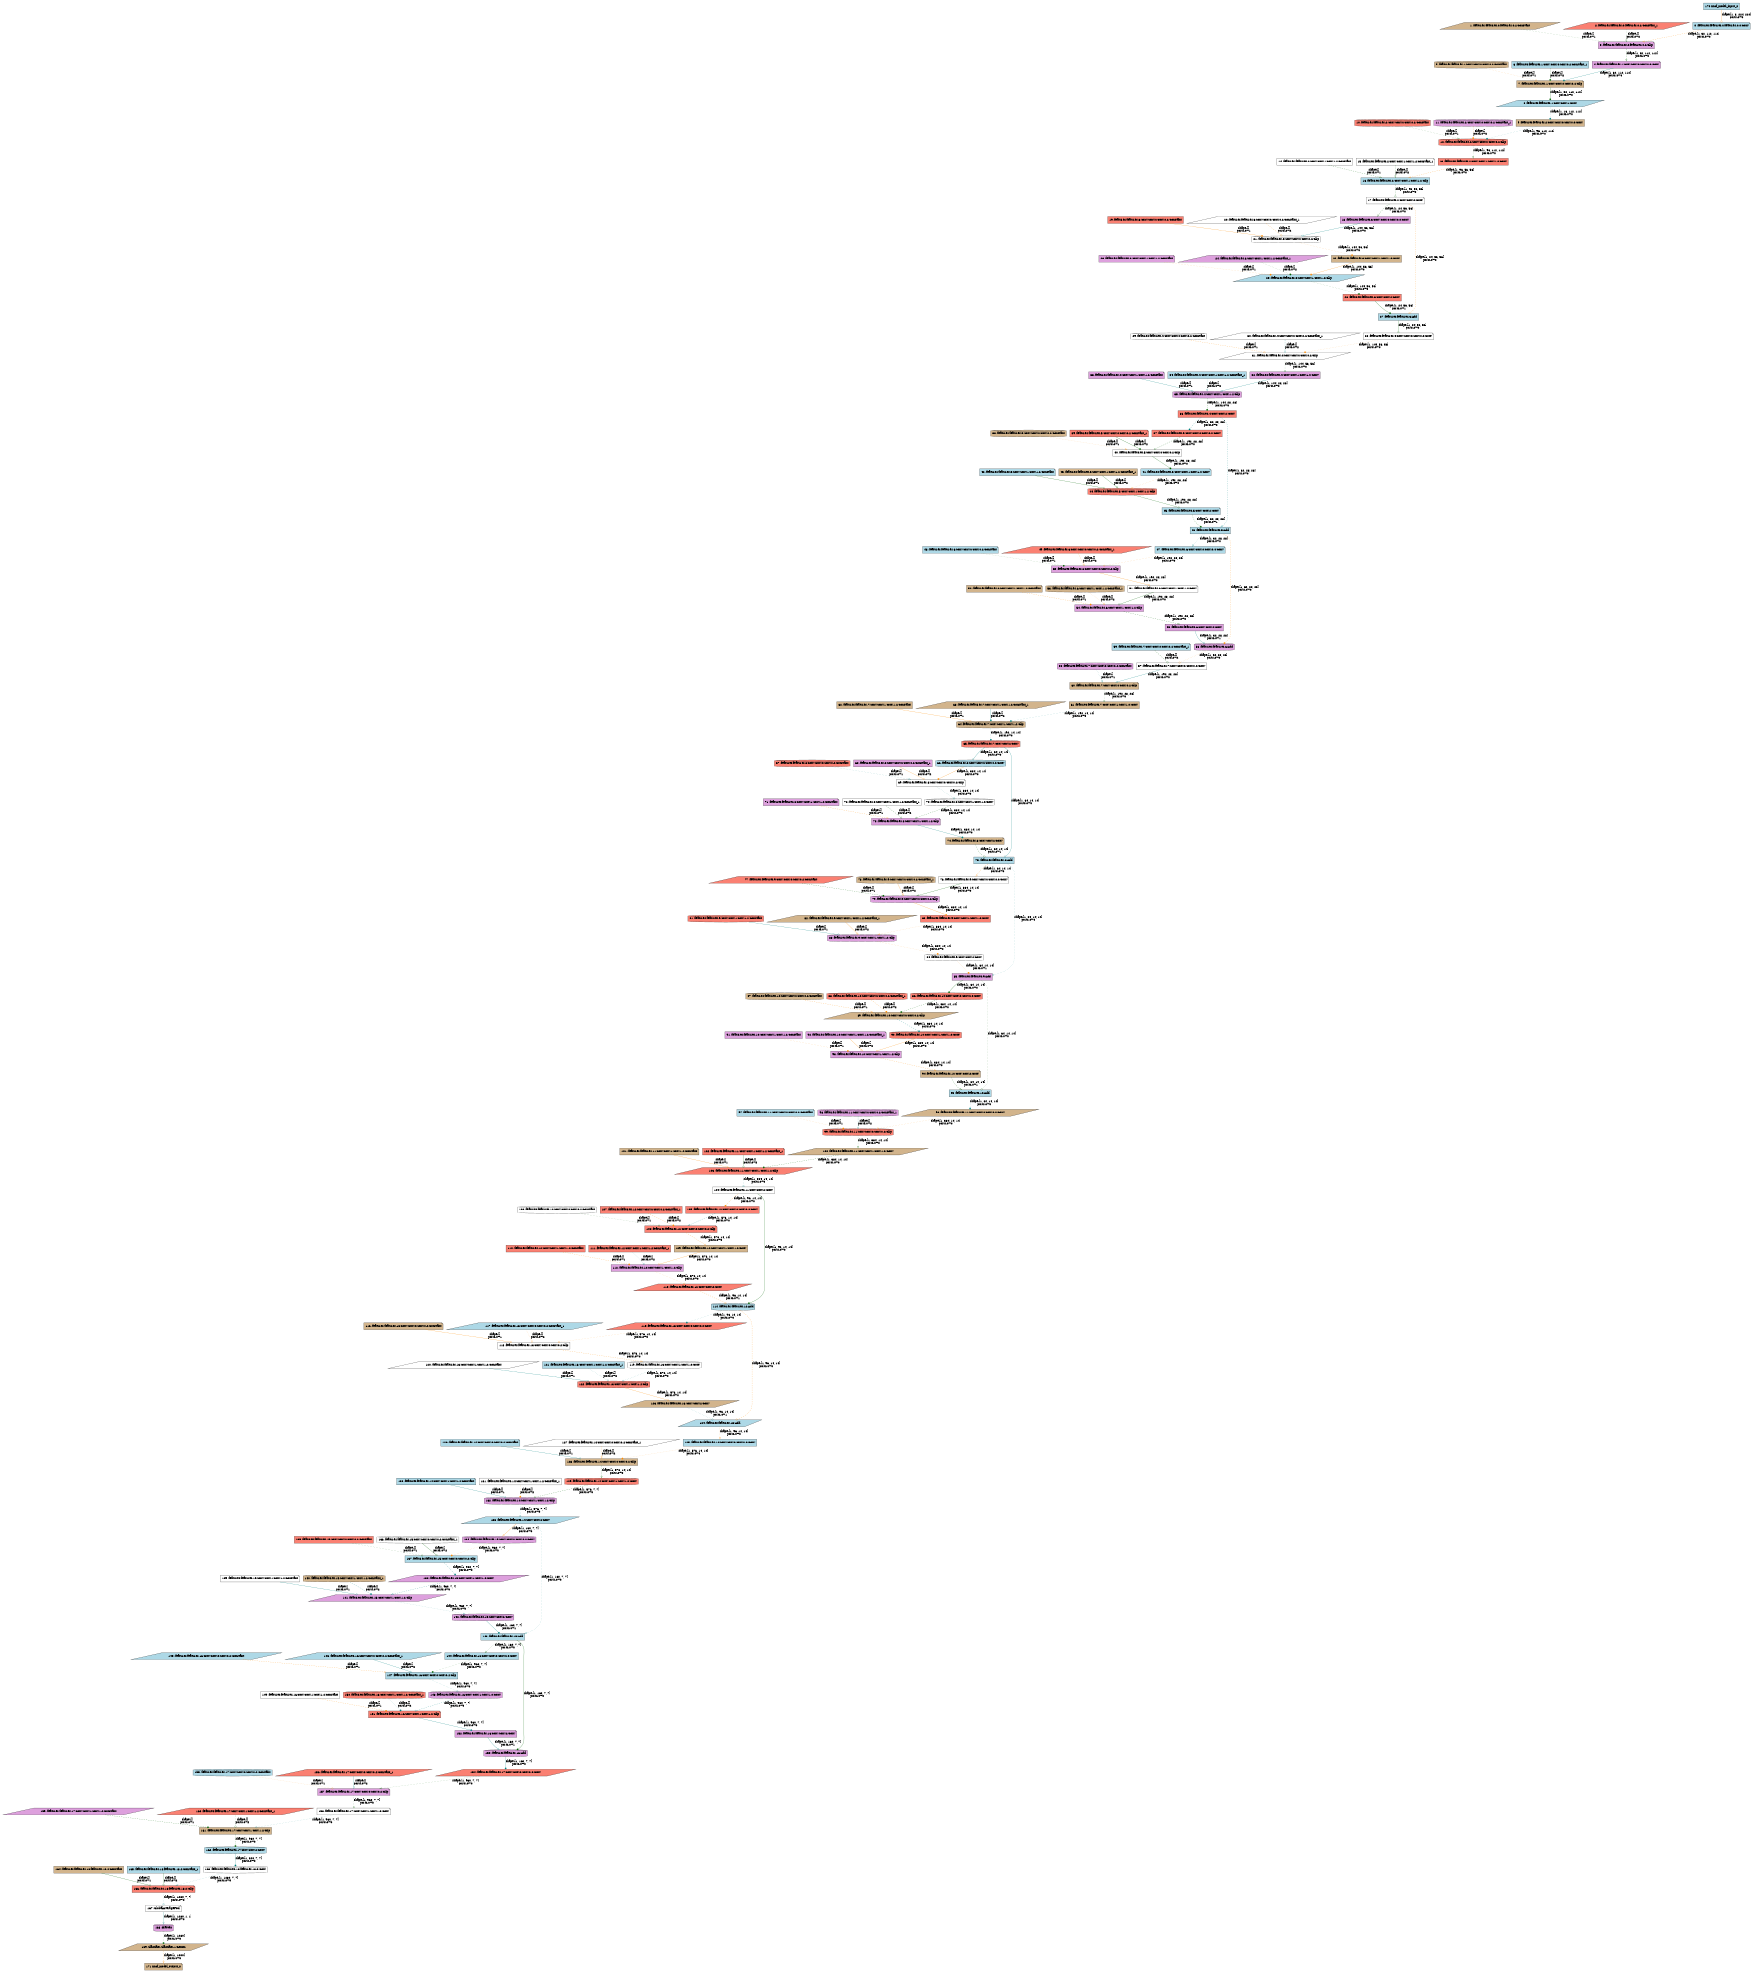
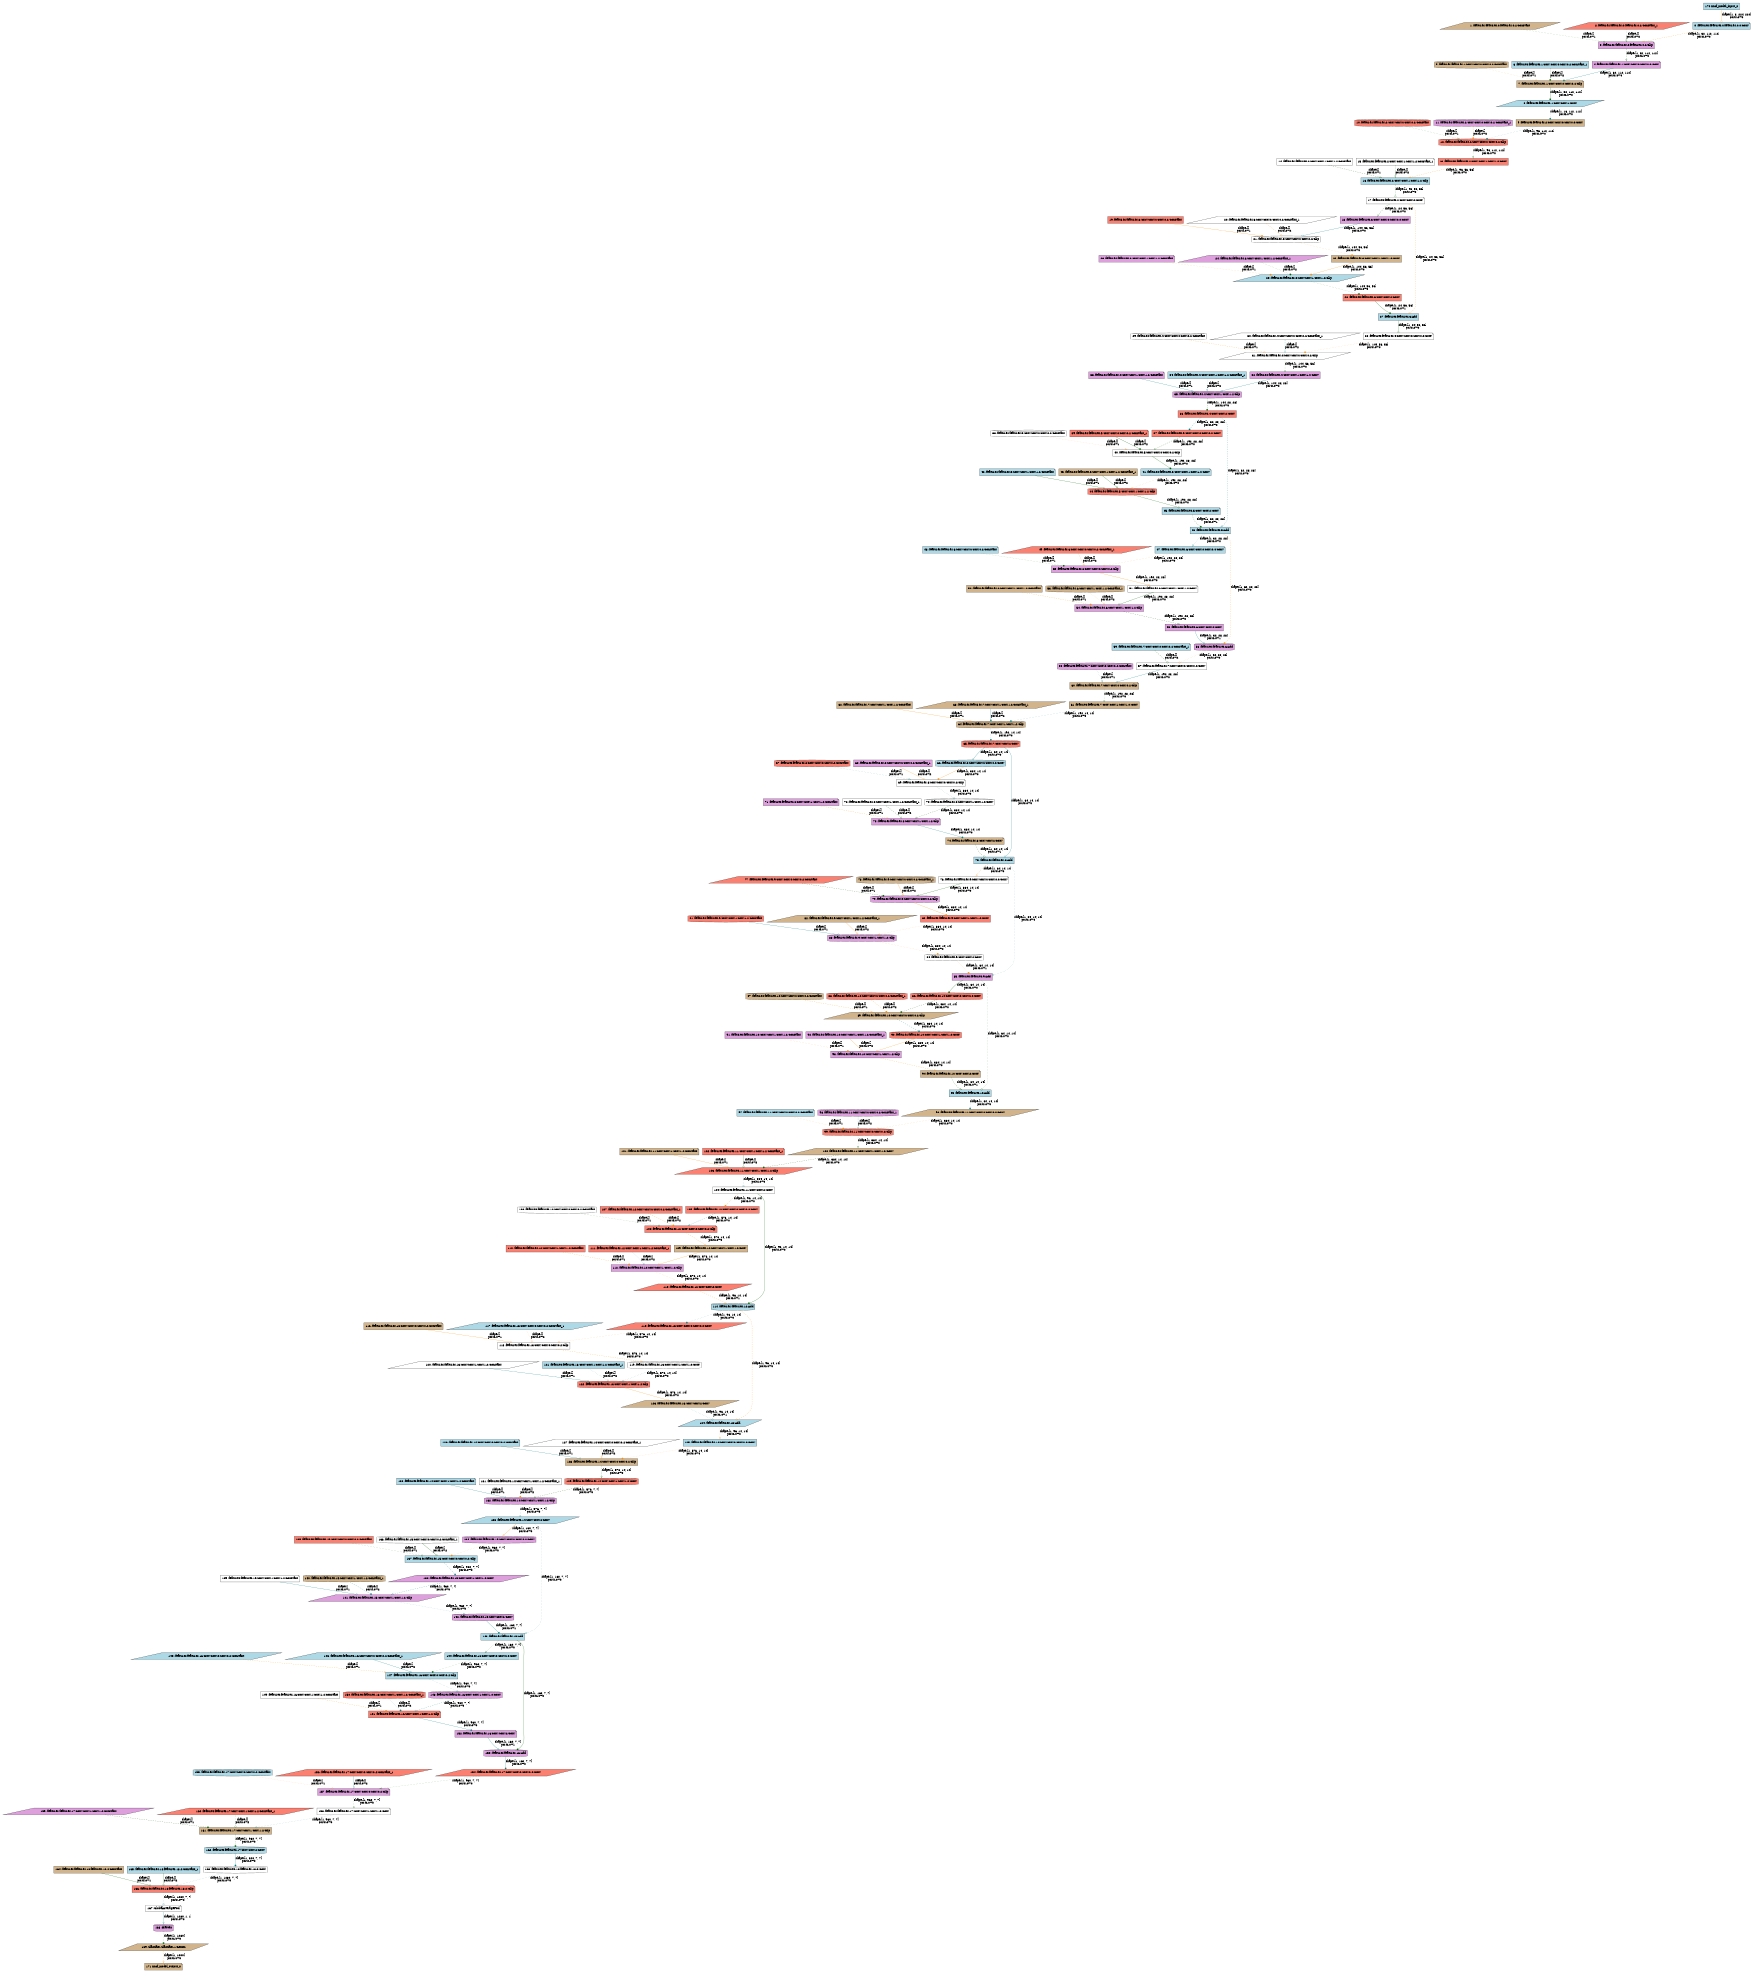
node "38 /features/features.5/conv/conv.0/conv.0.2/Constant": fillcolor tan -> white
